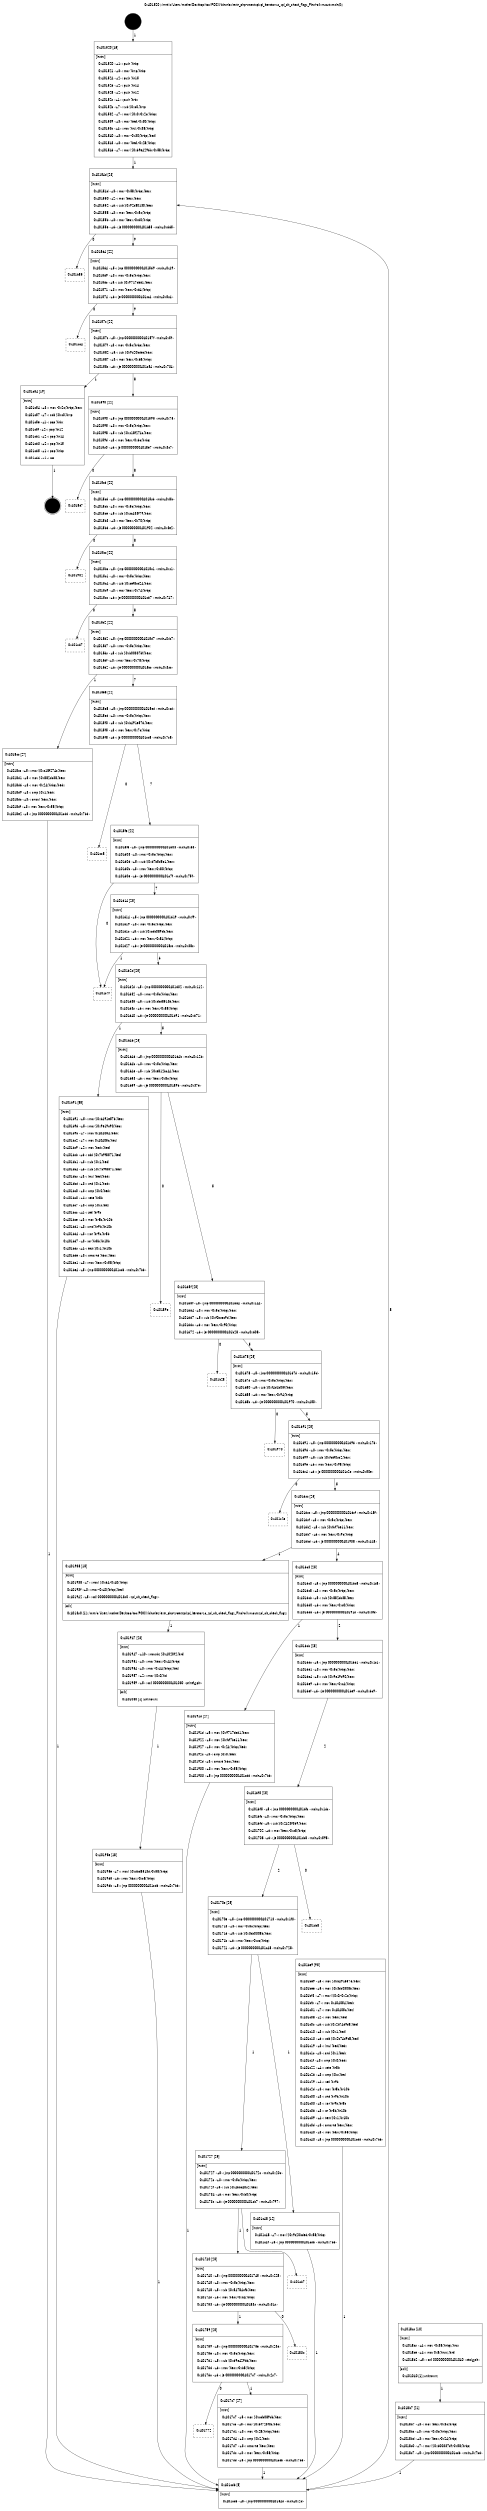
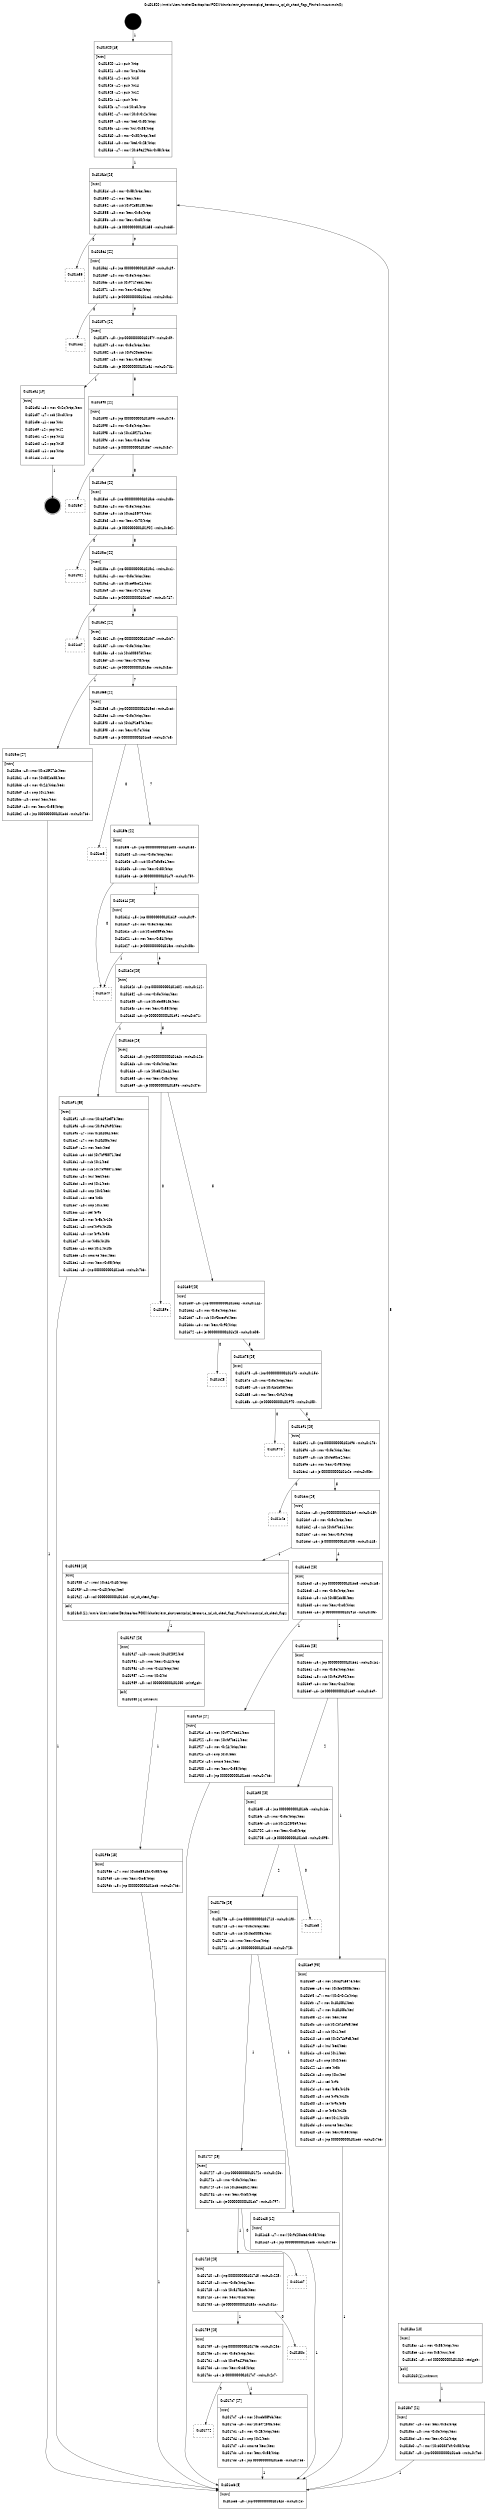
edge "0x4016dc [25]" -> "0x401be9 [95]": added, label "1"
